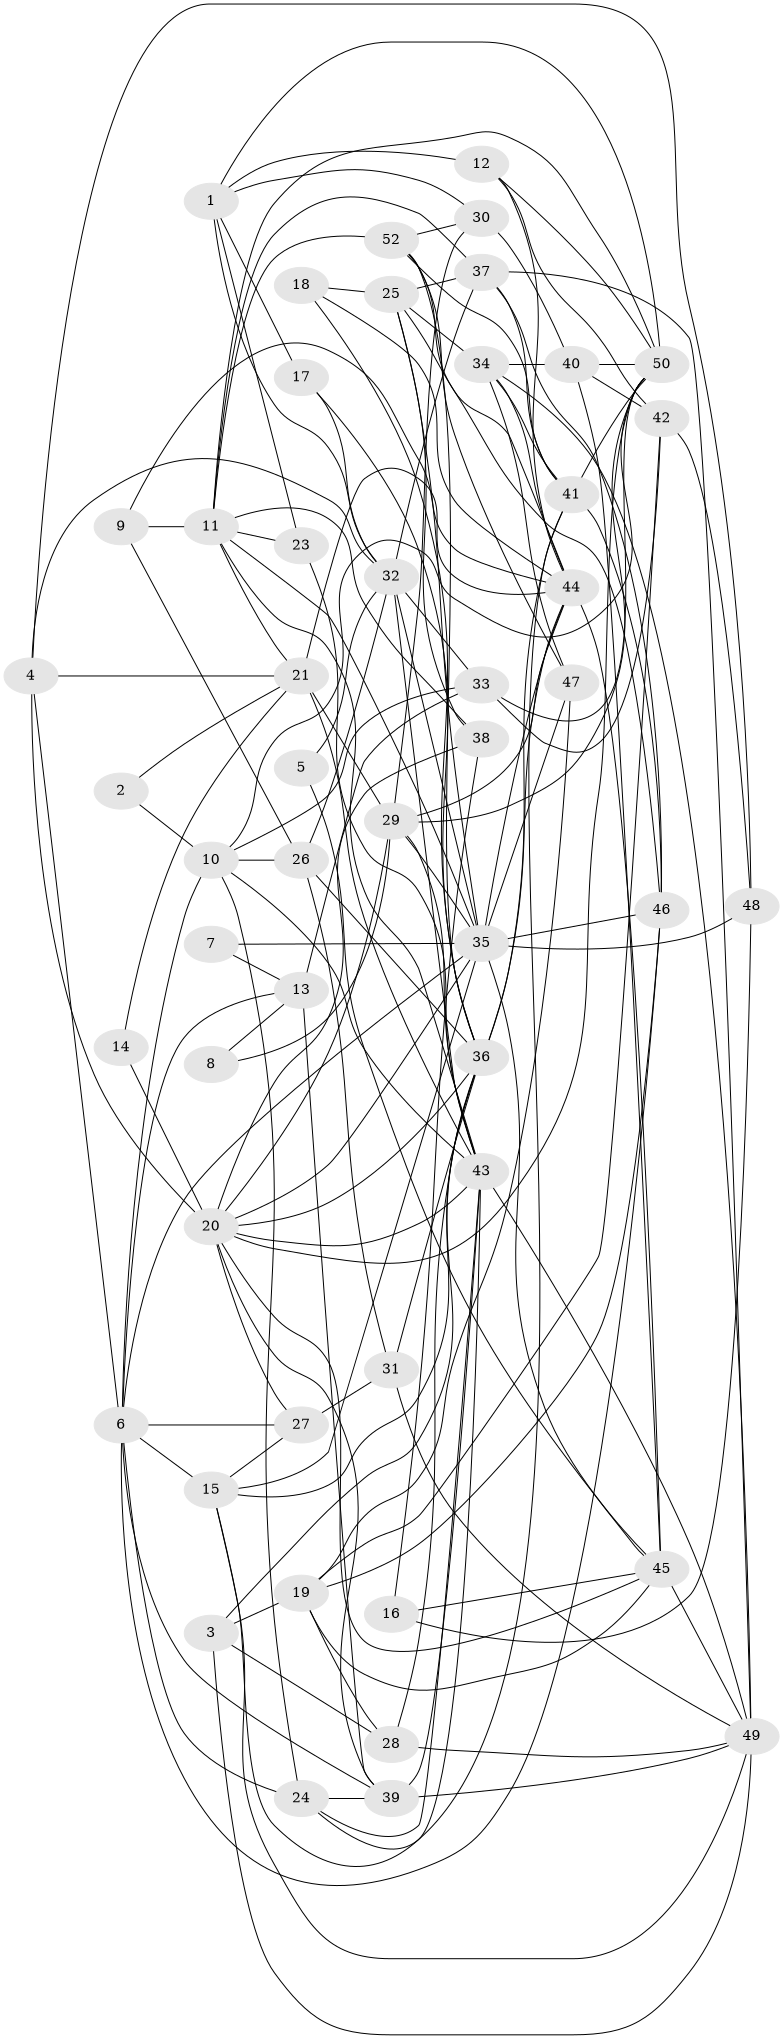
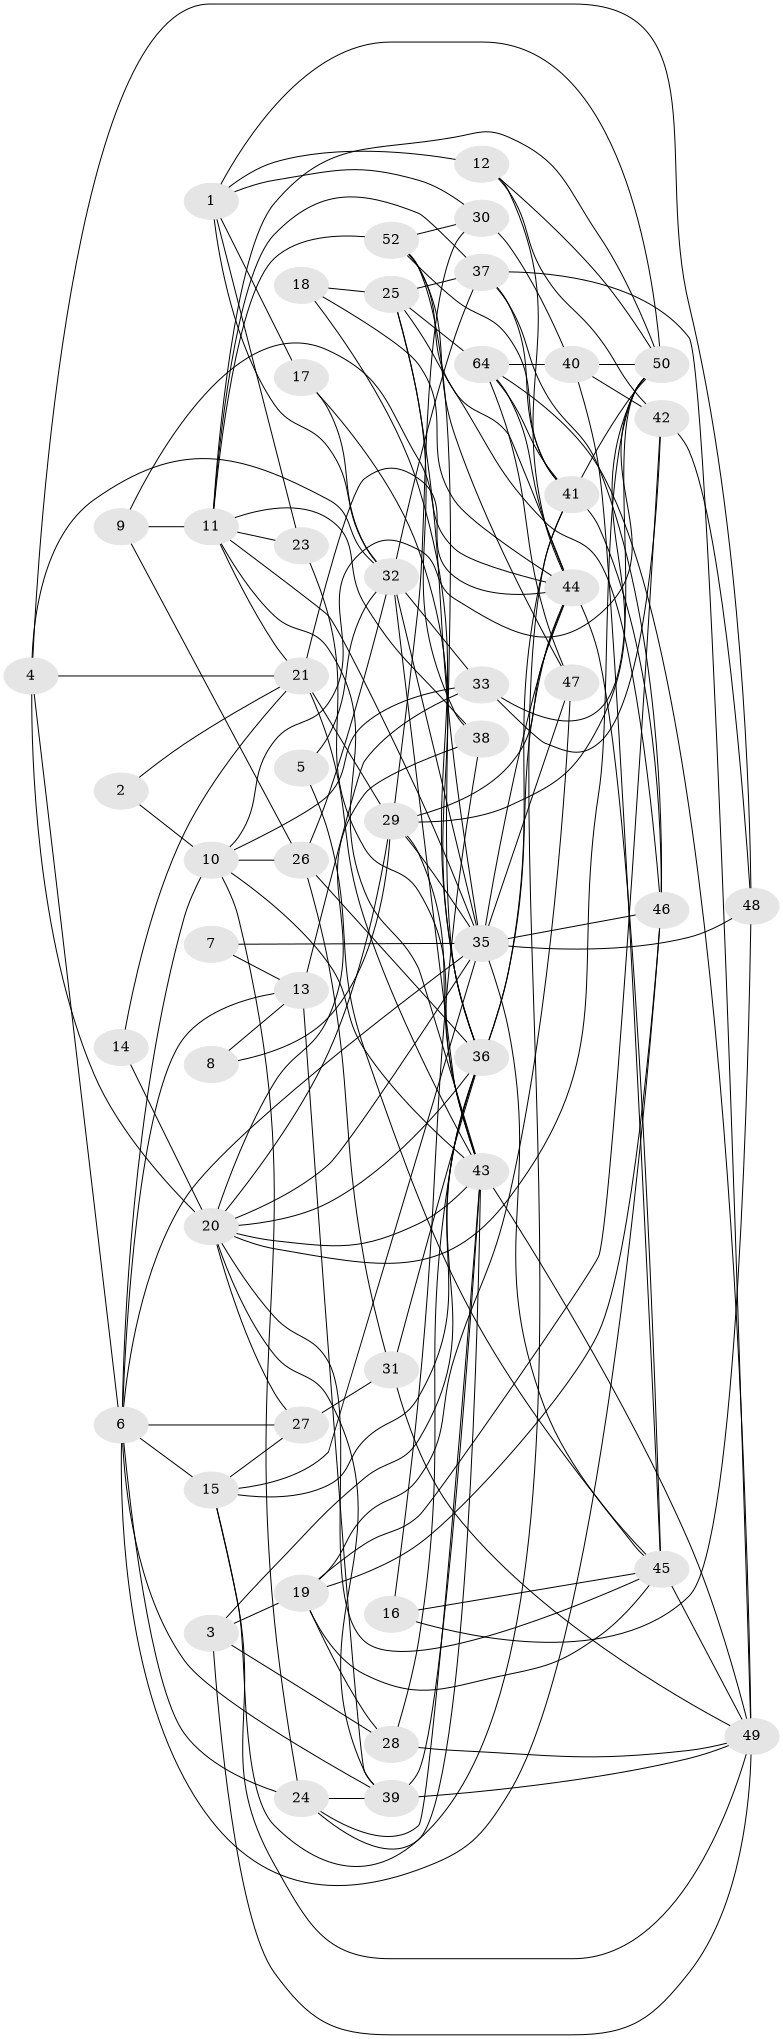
node "34": label "34" -> "64"
